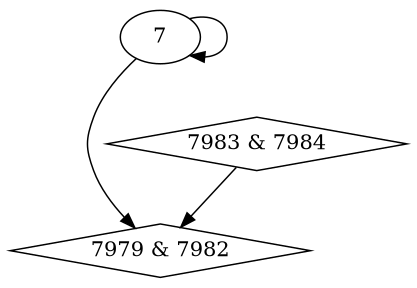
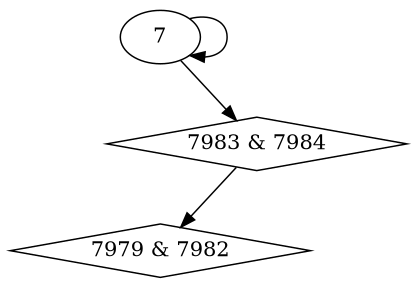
edge "7" -> "7979 & 7982": now "7" -> "7983 & 7984"
